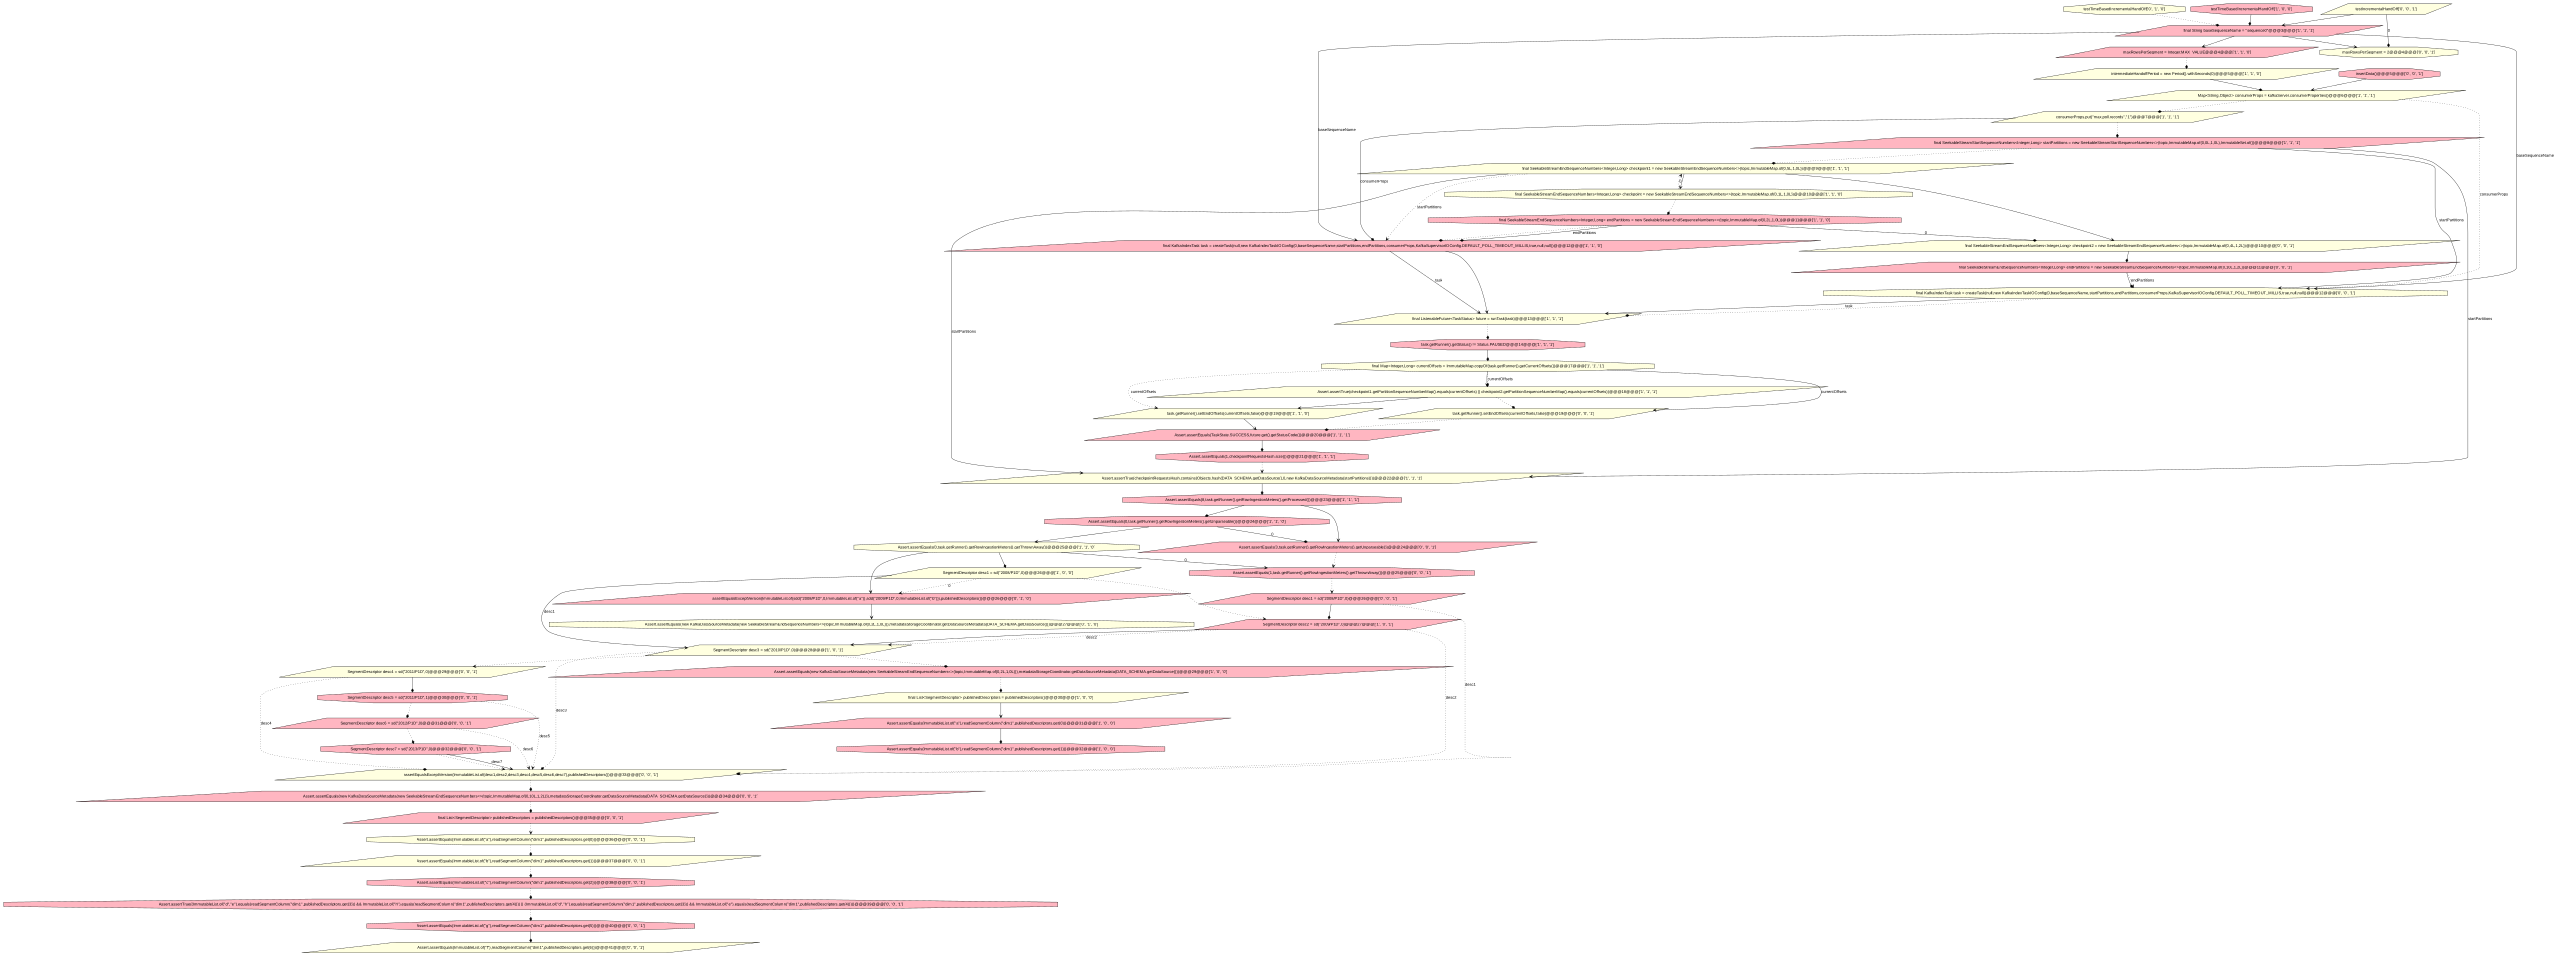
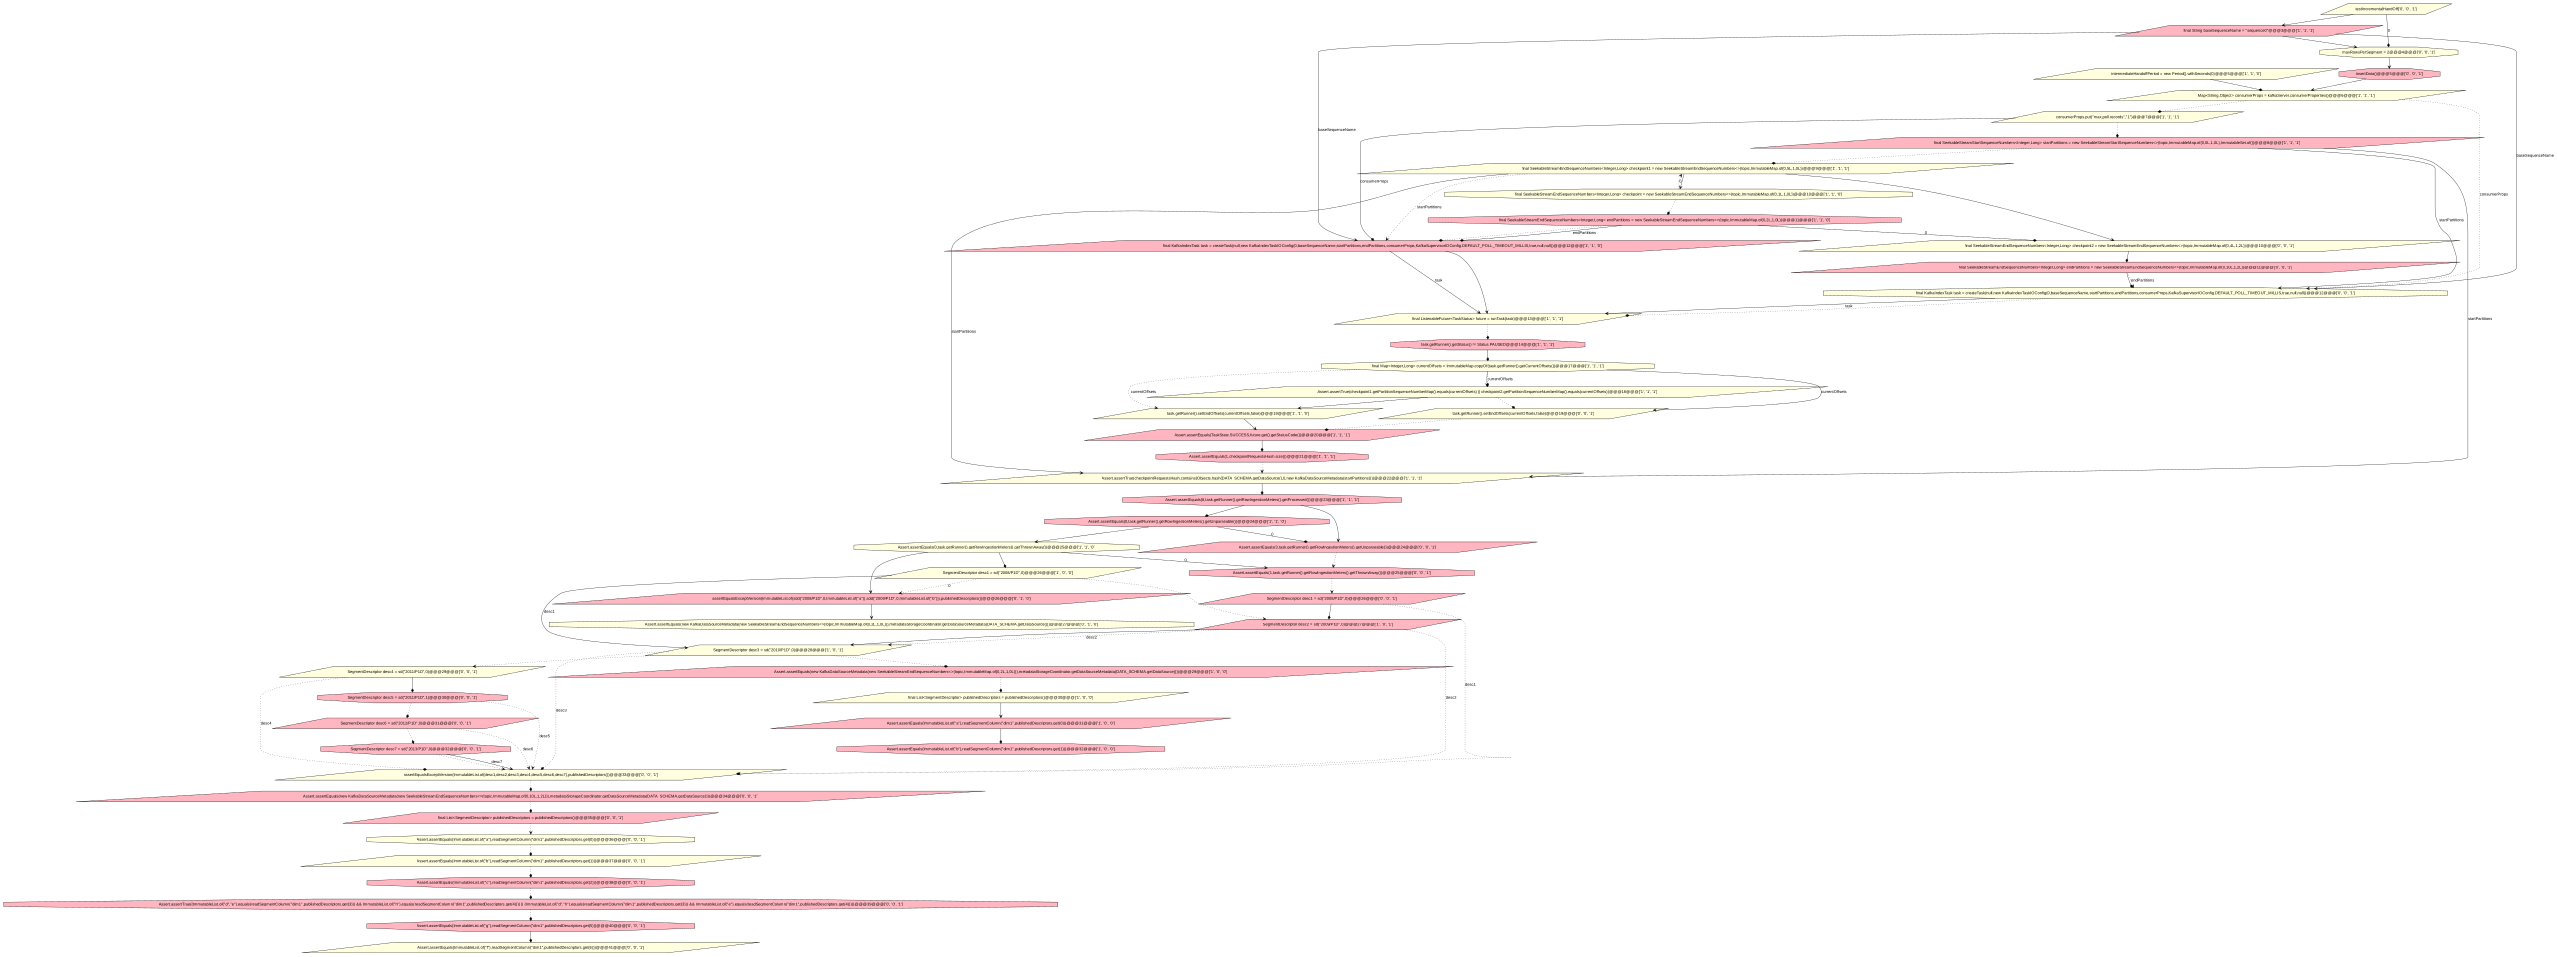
node "testTimeBasedIncrementalHandOff['0', '1', '0']": removed
node "testTimeBasedIncrementalHandOff['1', '0', '0']": removed
node "maxRowsPerSegment = Integer.MAX_VALUE@@@4@@@['1', '1', '0']": removed
edge "maxRowsPerSegment = 2@@@4@@@['0', '0', '1']" -> "insertData()@@@5@@@['0', '0', '1']": added
